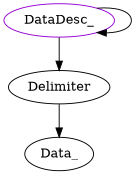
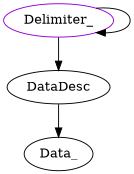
node "DataDesc_": label "DataDesc_" -> "Delimiter_"
node "Delimiter": label "Delimiter" -> "DataDesc"
